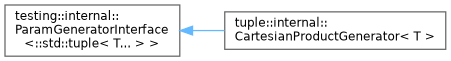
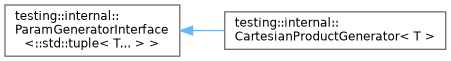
node "tuple::internal:: CartesianProductGenerator< T >": label "tuple::internal:: CartesianProductGenerator< T >" -> "testing::internal:: CartesianProductGenerator< T >"
